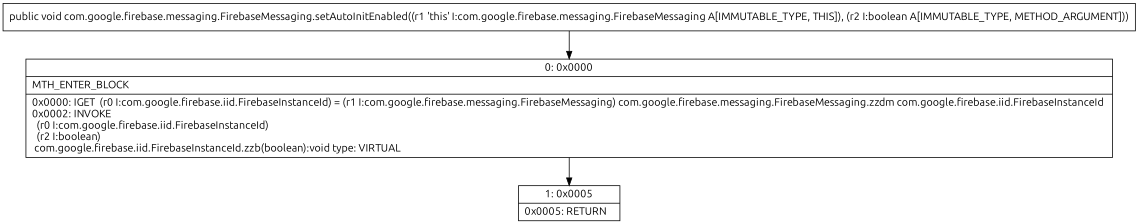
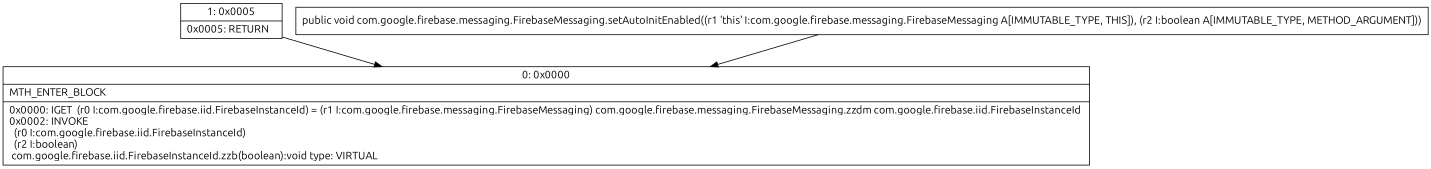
edge "0: 0x0000" -> "1: 0x0005": reversed
